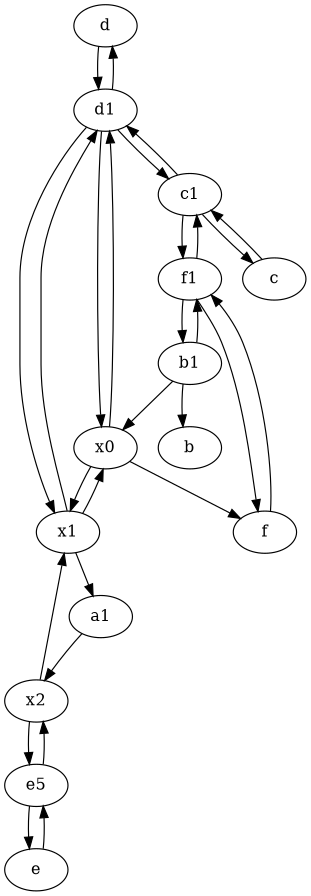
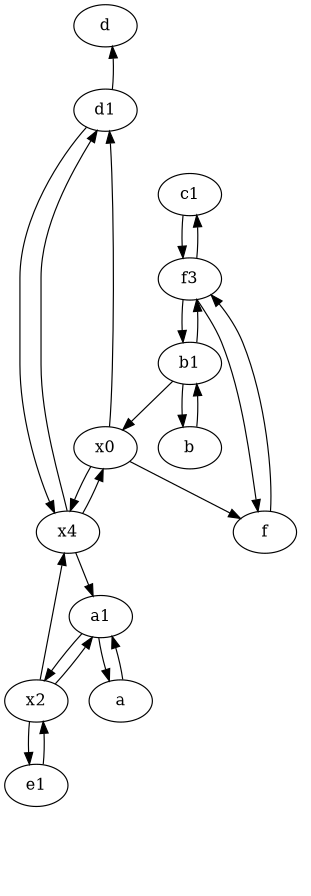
edge "d" -> "d1": removed
edge "d1" -> "c1": removed
edge "c1" -> "d1": removed
edge "d1" -> "x0": removed
node "f1": label "f1" -> "f3"
node "c": removed
edge "b" -> "b1": added
node "x1": label "x1" -> "x4"
edge "x2" -> "a1": added
node "a": added
node "e5": label "e5" -> "e1"
node "e": removed
